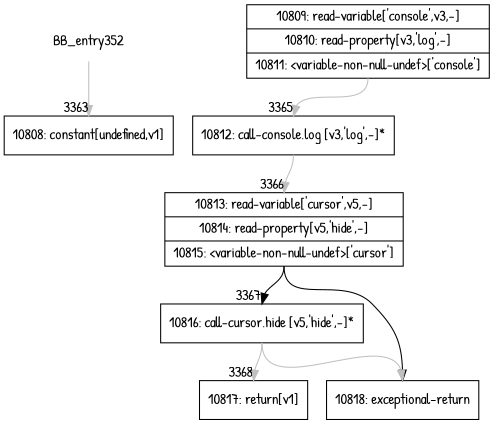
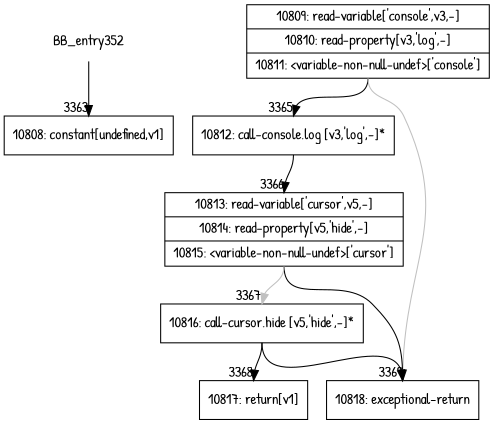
edge "BB_entry352" -> "10808: constant[undefined,v1]": color gray -> black
edge "10809: read-variable['console',v3,-]" -> "10812: call-console.log [v3,'log',-]*": color gray -> black
edge "10812: call-console.log [v3,'log',-]*" -> "10813: read-variable['cursor',v5,-]": color gray -> black
edge "10809: read-variable['console',v3,-]" -> "10818: exceptional-return": added
edge "10813: read-variable['cursor',v5,-]" -> "10816: call-cursor.hide [v5,'hide',-]*": color black -> gray
edge "10816: call-cursor.hide [v5,'hide',-]*" -> "10817: return[v1]": color gray -> black
edge "10816: call-cursor.hide [v5,'hide',-]*" -> "10818: exceptional-return": color gray -> black
